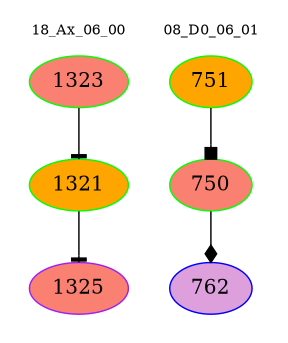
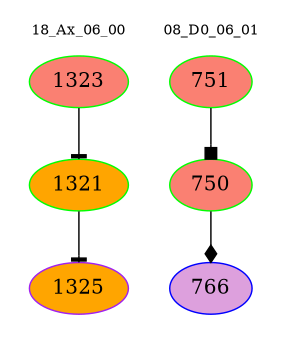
node "751": fillcolor orange -> salmon
node "1325": fillcolor salmon -> orange
node "762": label "762" -> "766"
